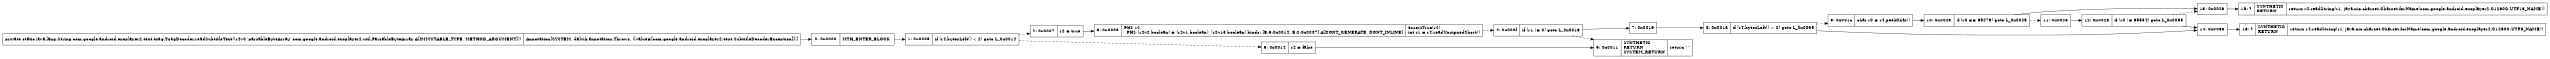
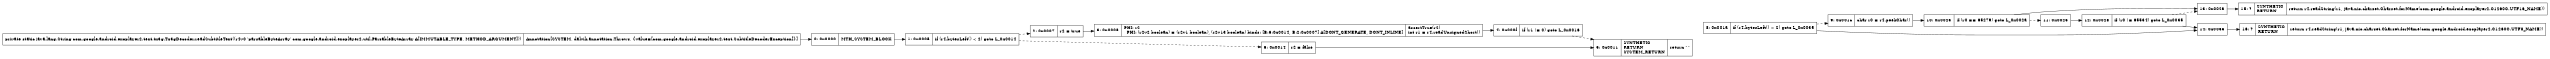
node "7: 0x0016": removed
edge "3: 0x0008" -> "4: 0x000f": style dashed -> solid
node "0: 0x0000": text "MTH_ENTER_BLOCK" -> "MTH_SYSTEM_BLOCK"
